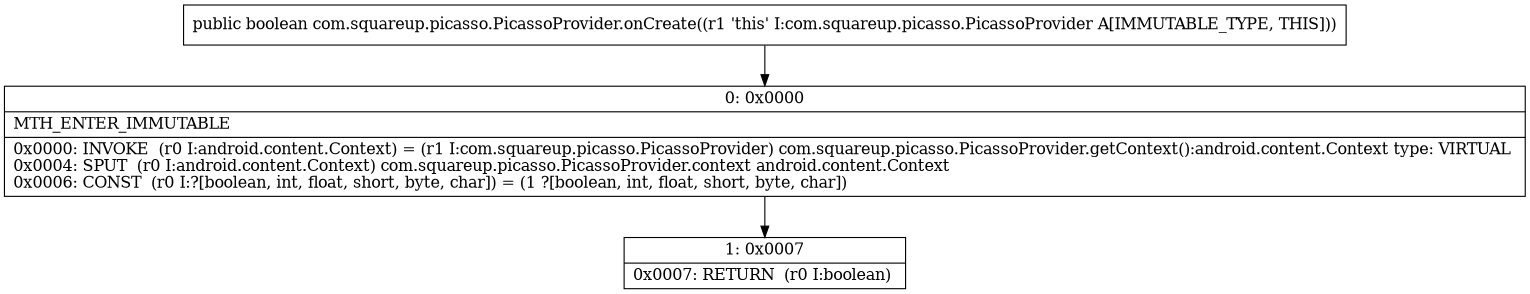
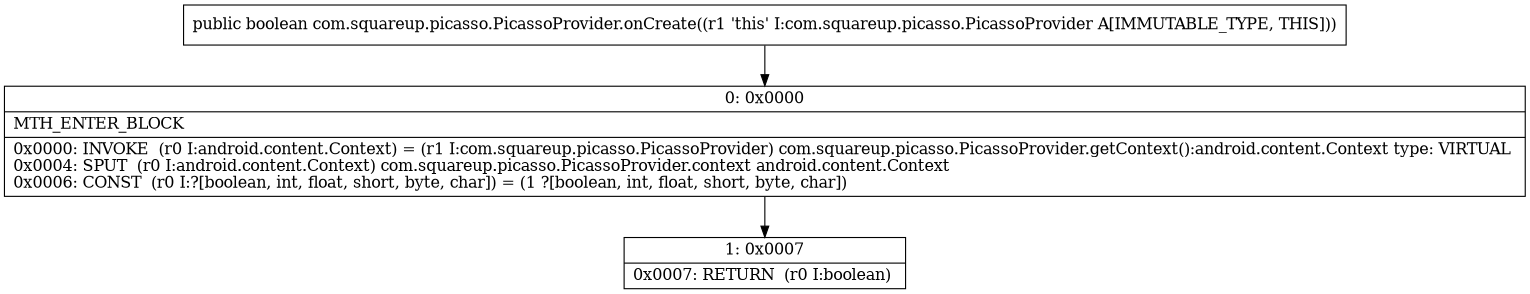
node "0: 0x0000": text "MTH_ENTER_IMMUTABLE" -> "MTH_ENTER_BLOCK"
